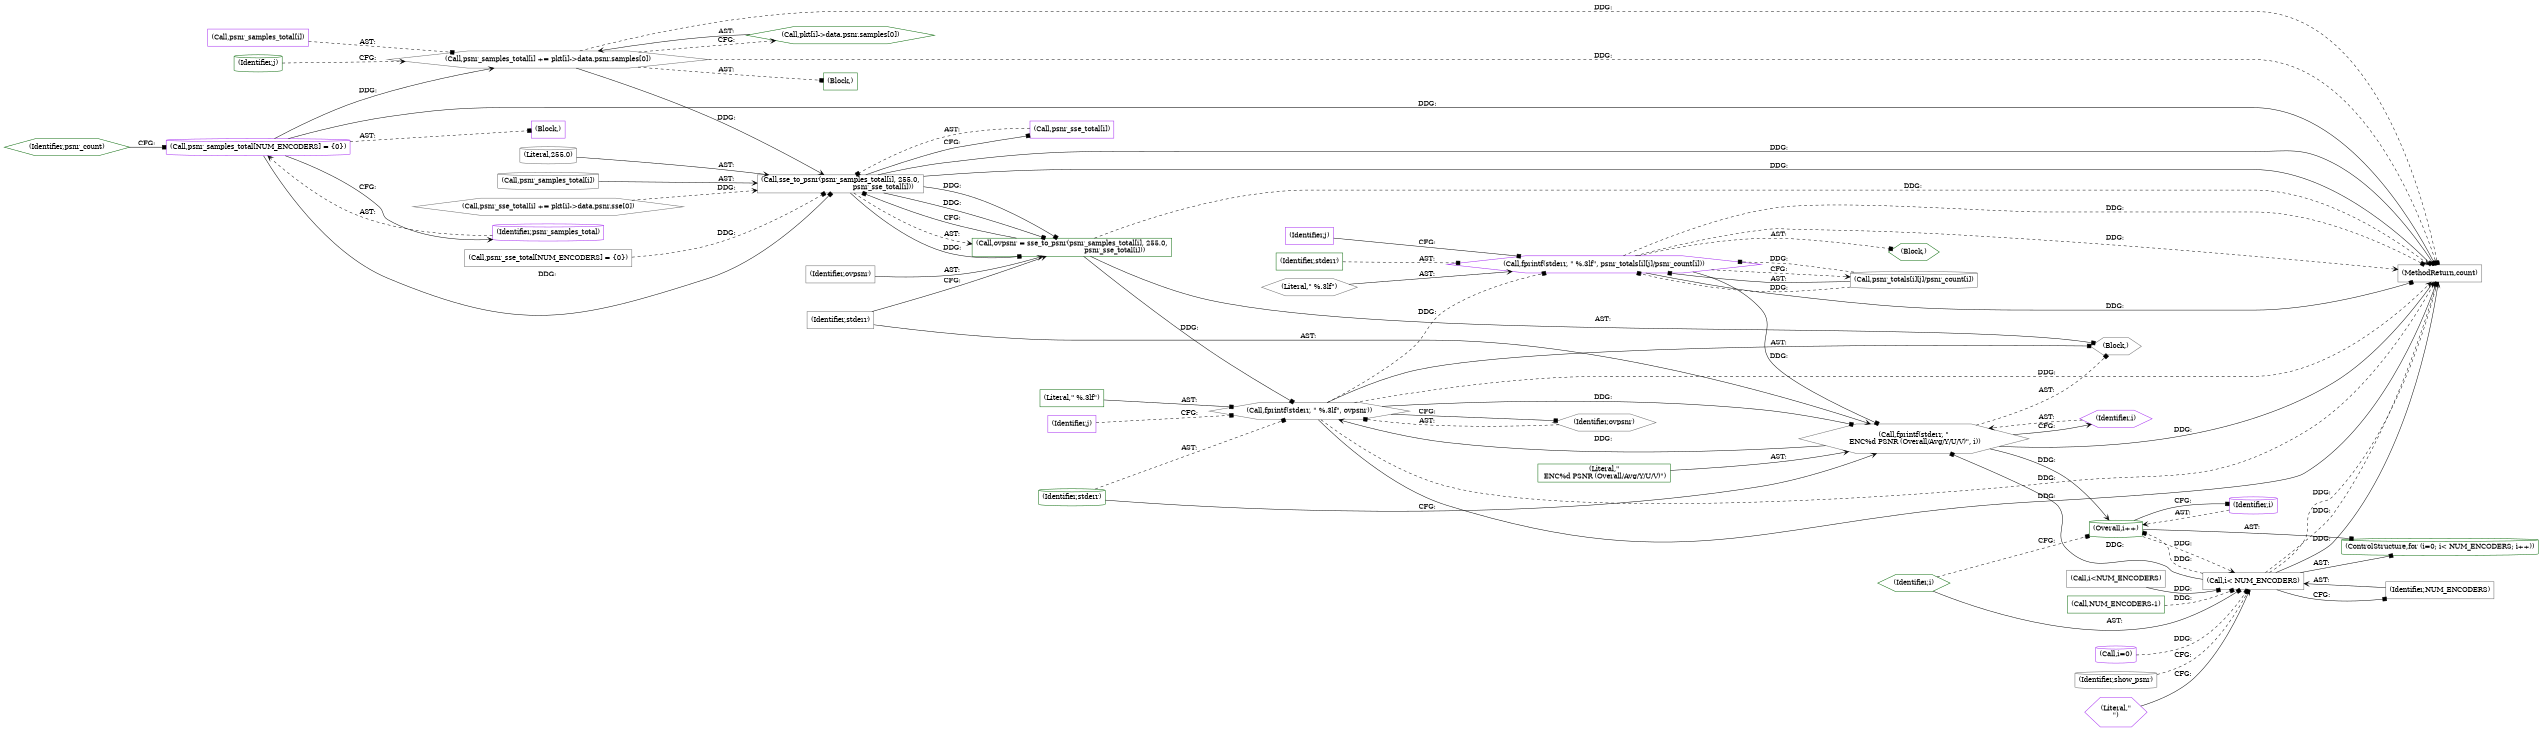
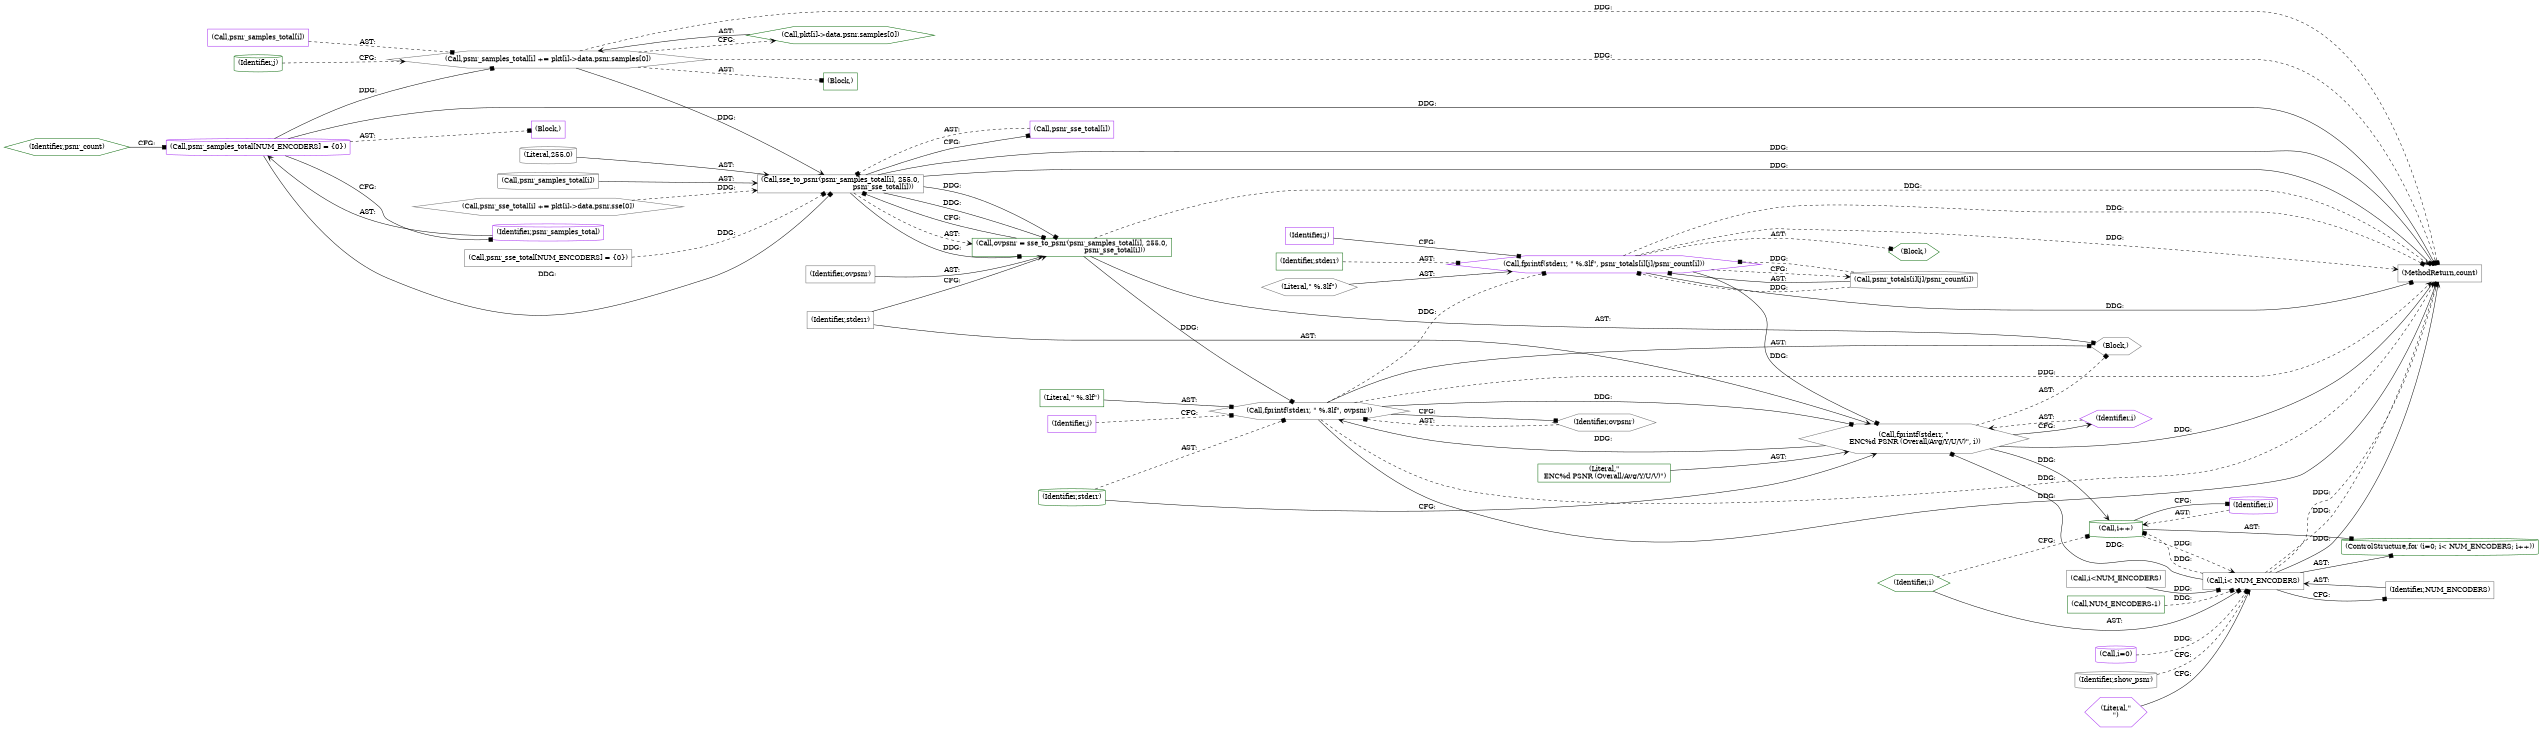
edge "(Call,psnr_samples_total[NUM_ENCODERS] = {0})" -> "(Call,psnr_samples_total[i] += pkt[i]->data.psnr.samples[0])": arrowhead vee -> box
edge "(Call,psnr_samples_total[NUM_ENCODERS] = {0})" -> "(Identifier,psnr_samples_total)": arrowhead vee -> box
edge "(Identifier,psnr_samples_total)" -> "(Call,psnr_samples_total[NUM_ENCODERS] = {0})": style dashed -> solid
node "(Overall,i++)": label "(Overall,i++)" -> "(Call,i++)"
